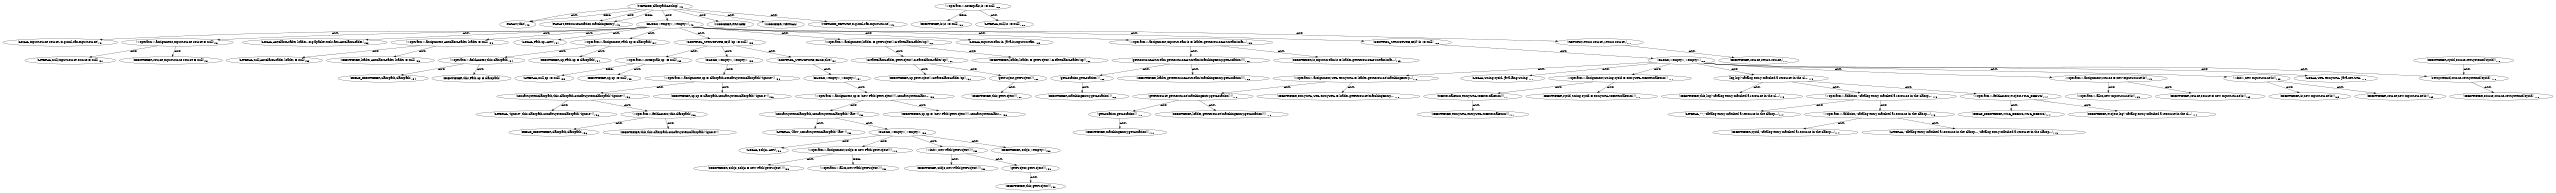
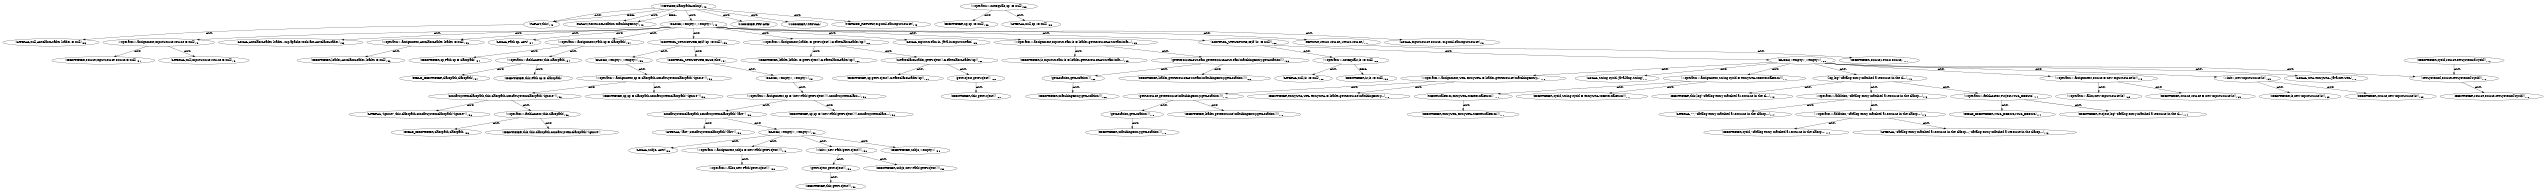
edge "(<operator>.assignment,AntClassLoader loader = null)" -> "(LITERAL,null,AntClassLoader loader = null)": now "(PARAM,this)" -> "(LITERAL,null,AntClassLoader loader = null)"
edge "(CONTROL_STRUCTURE,IF,if (cp != null))" -> "(<operator>.notEquals,cp != null)": removed, label "AST:"
edge "(CONTROL_STRUCTURE,IF,if (is != null))" -> "(<operator>.notEquals,is != null)": added, label "AST:"
edge "(<operator>.notEquals,cp != null)" -> "(LITERAL,null,cp != null)": label "DDG: " -> "AST: "
edge "(<operator>.assignment,$obj8 = new Path(getProject()))" -> "(<operator>.alloc,new Path(getProject()))": label "DDG: " -> "AST: "
node "(IDENTIFIER,$obj8,$obj8 = new Path(getProject()))": removed
